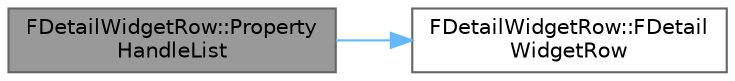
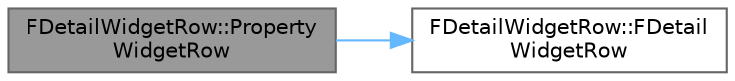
node "FDetailWidgetRow::Property HandleList": label "FDetailWidgetRow::Property HandleList" -> "FDetailWidgetRow::Property WidgetRow"
